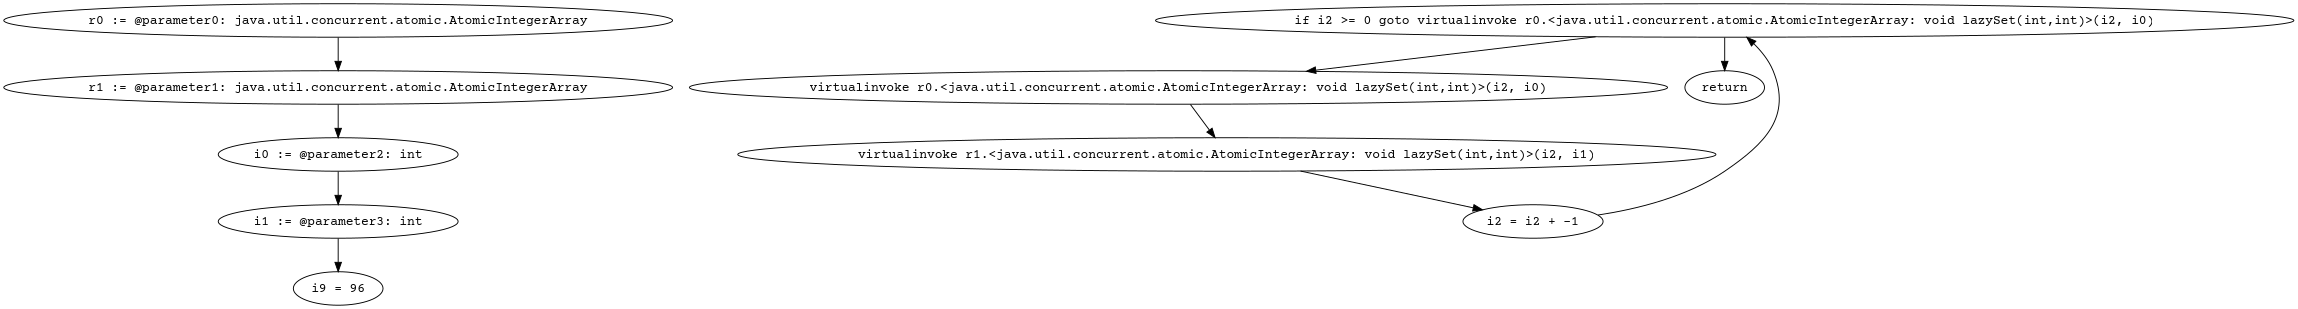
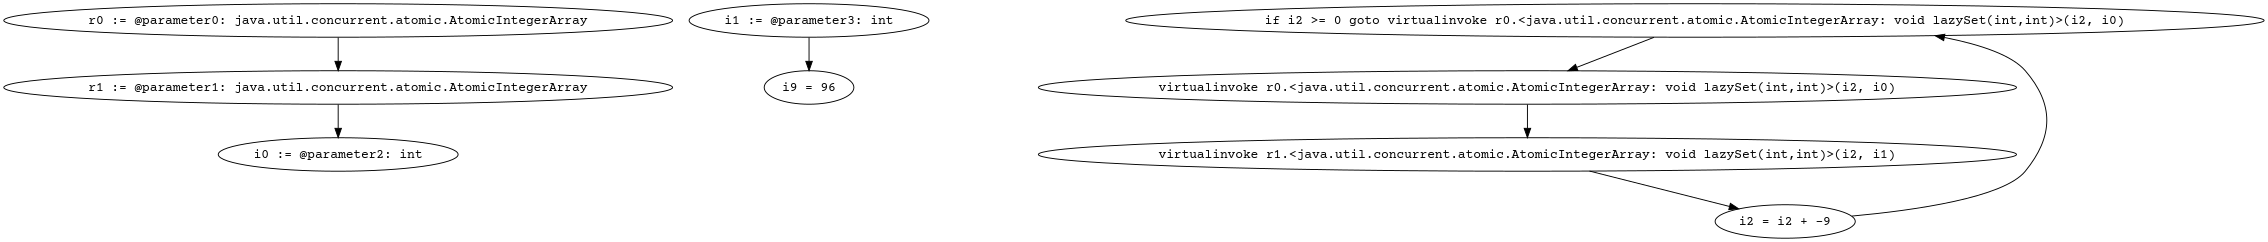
node "return": removed
edge "i0 := @parameter2: int" -> "i1 := @parameter3: int": removed
node "i2 = i2 + -1": label "i2 = i2 + -1" -> "i2 = i2 + -9"
